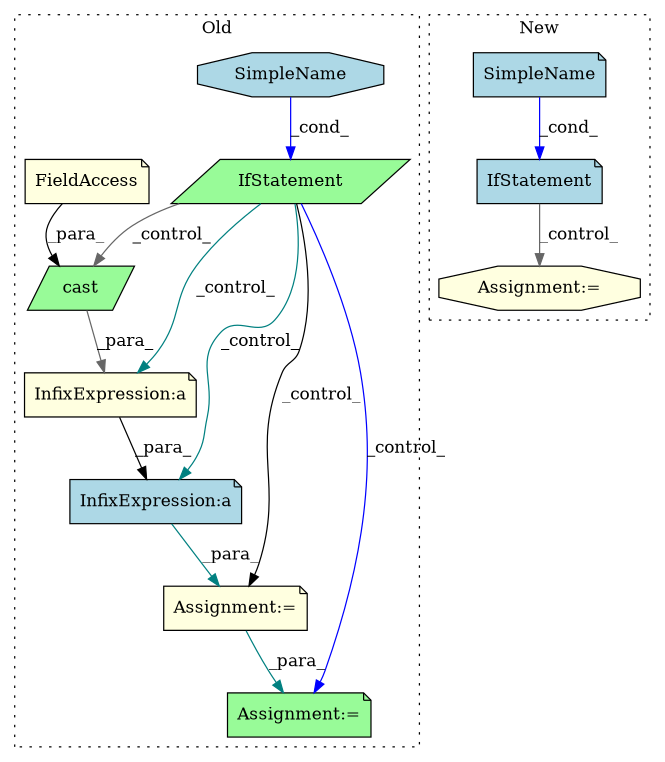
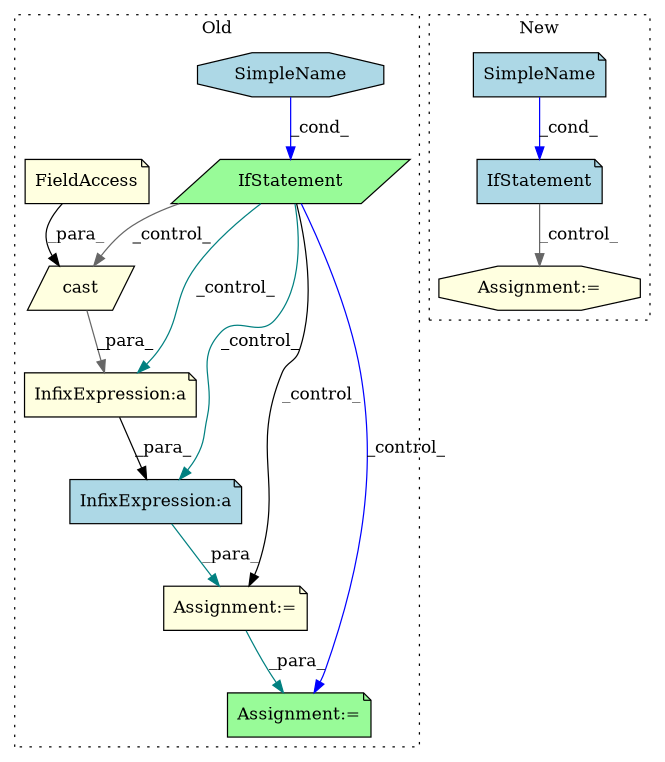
node "cast": fillcolor palegreen -> lightyellow
